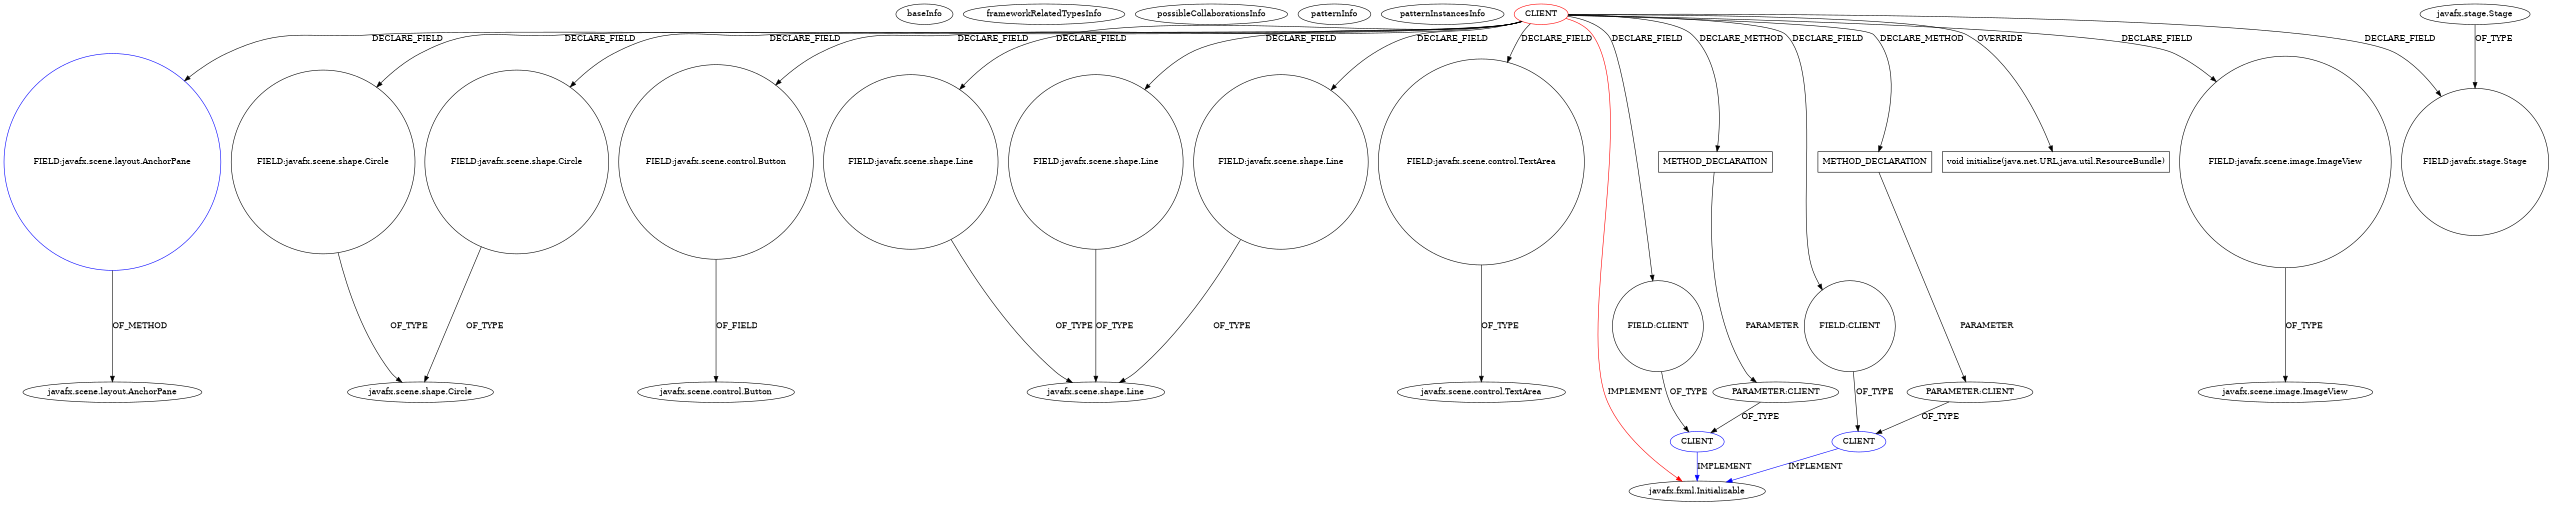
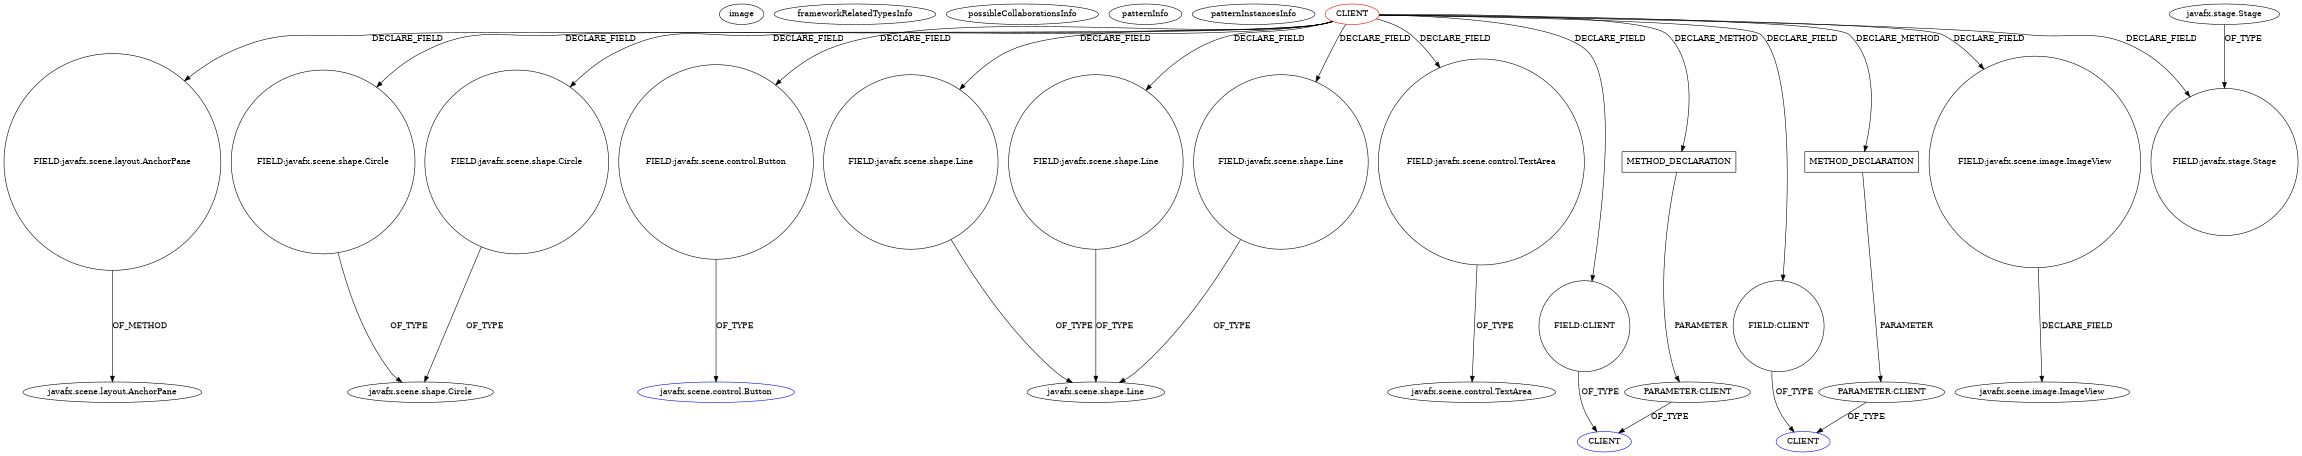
node "baseInfo": label "baseInfo" -> "image"
node "FIELD:javafx.scene.layout.AnchorPane": color blue -> black
node "void initialize(java.net.URL,java.util.ResourceBundle)": removed
edge "FIELD:javafx.scene.control.Button" -> "javafx.scene.control.Button": label "OF_FIELD" -> "OF_TYPE"
edge "FIELD:javafx.scene.image.ImageView" -> "javafx.scene.image.ImageView": label "OF_TYPE" -> "DECLARE_FIELD"
node "javafx.scene.control.Button": color black -> blue
node "javafx.fxml.Initializable": removed
